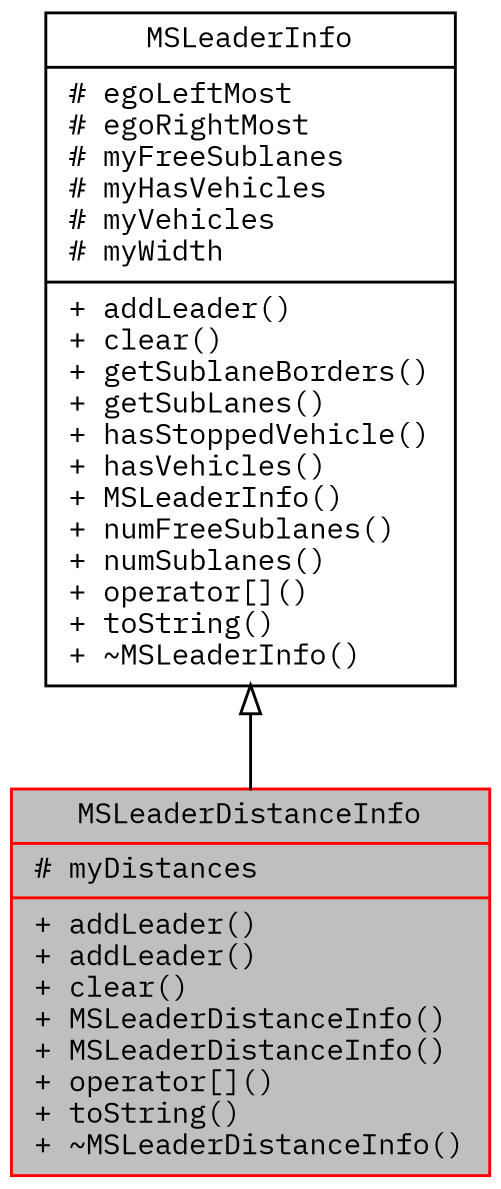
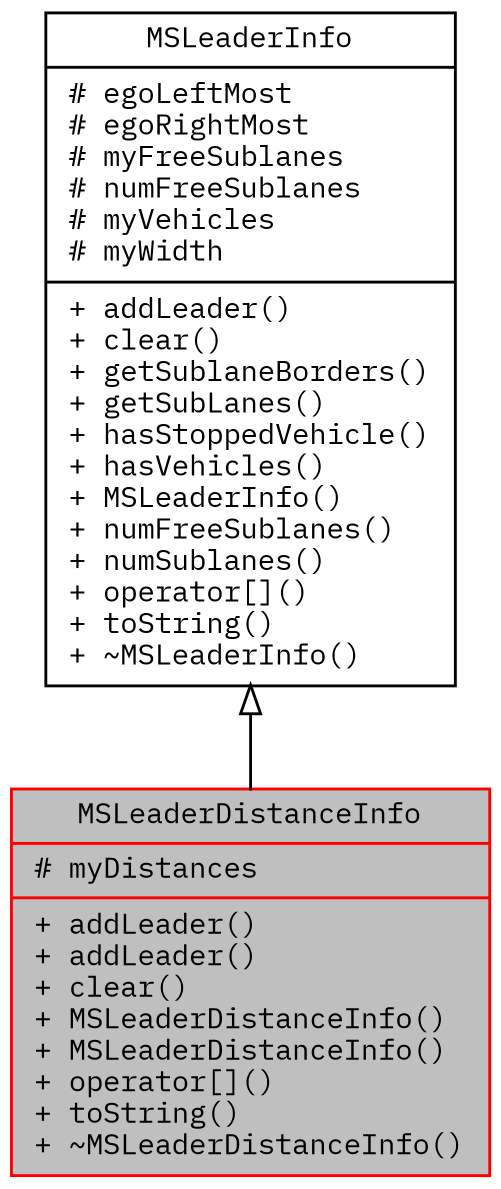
node "MSLeaderInfo": text "# myHasVehicles" -> "# numFreeSublanes"
